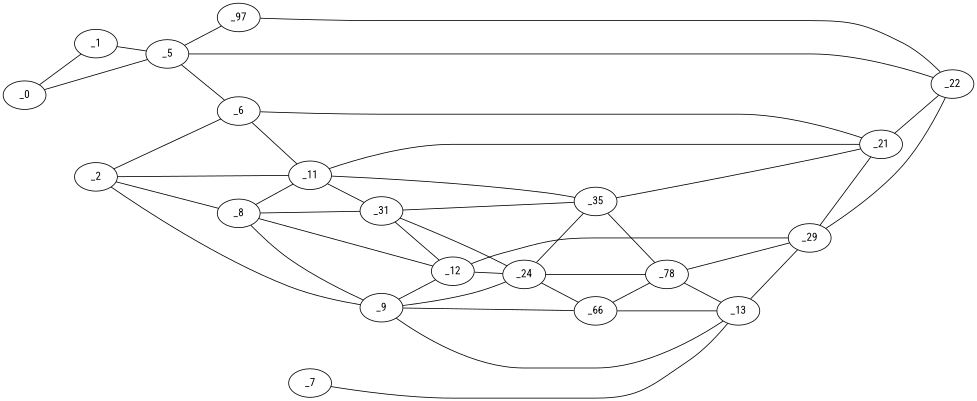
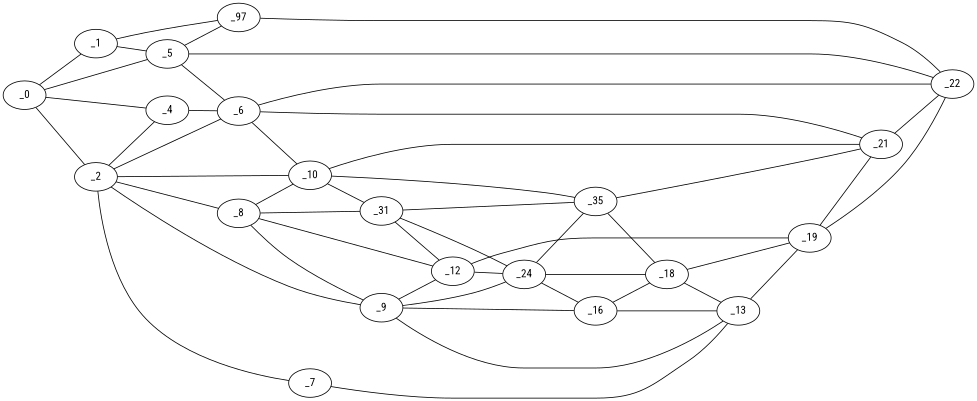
edge "_97" -- "_1": added
edge "_22" -- "_6": added
node "_4": added
edge "_0" -- "_2": added
node "_11": label "_11" -> "_10"
node "_29": label "_29" -> "_19"
node "_78": label "_78" -> "_18"
node "_66": label "_66" -> "_16"
edge "_2" -- "_7": added
